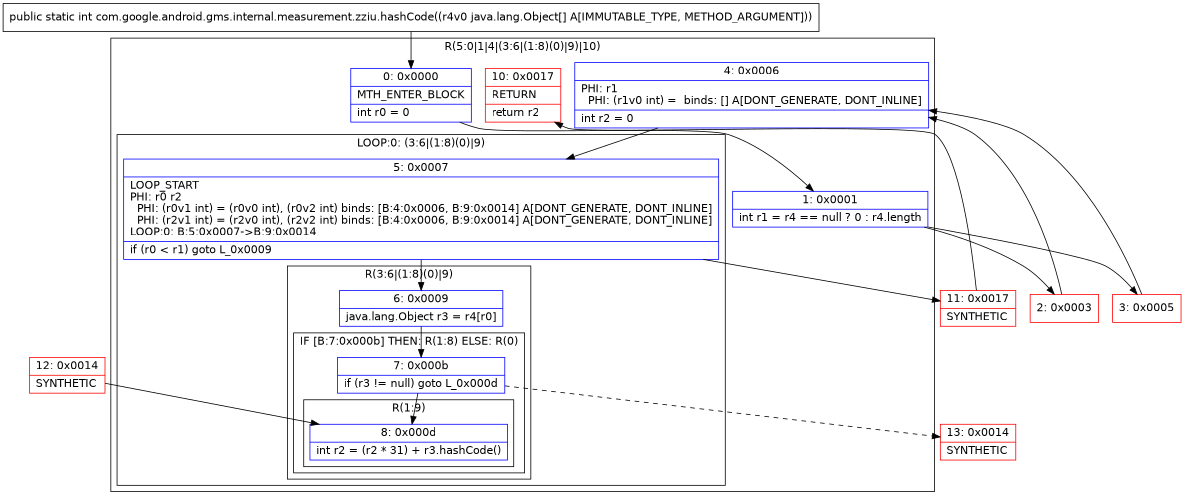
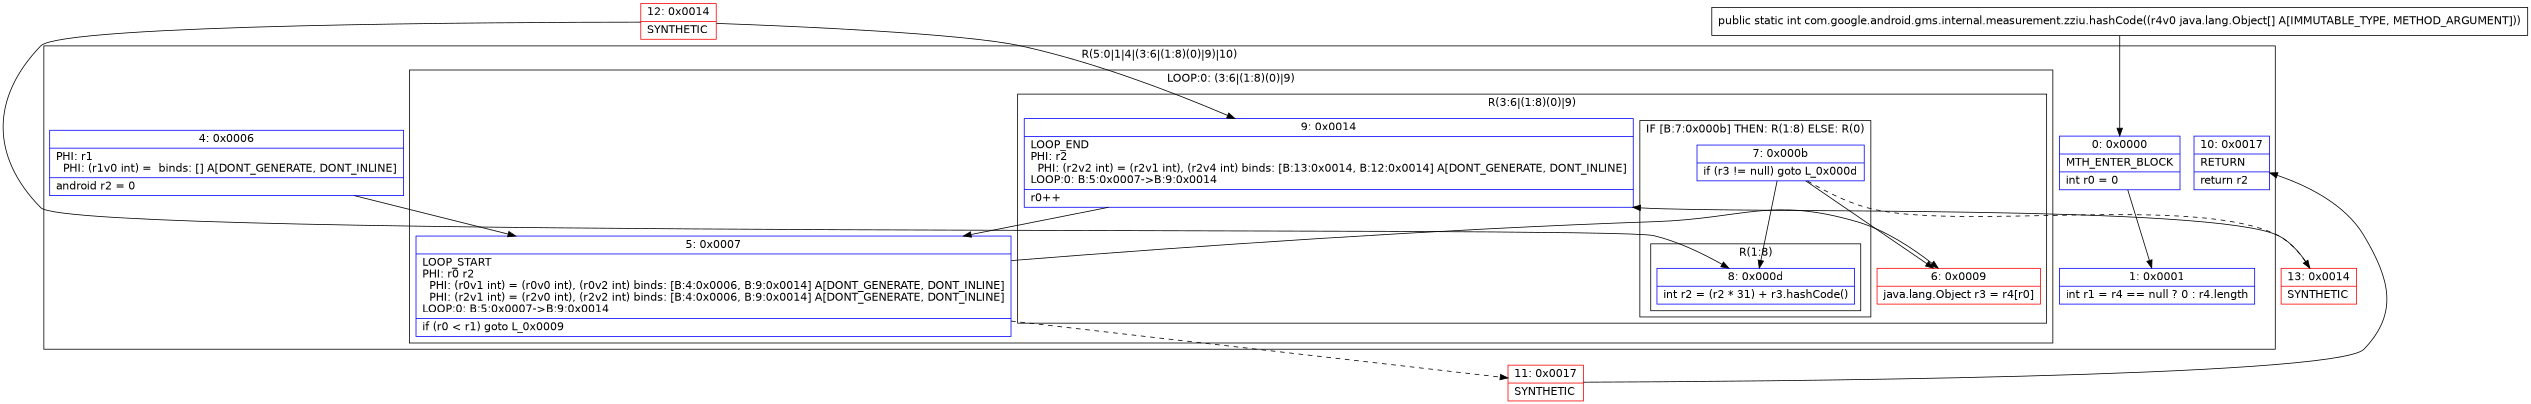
node "10: 0x0017": color red -> blue
node "4: 0x0006": text "int r2 = 0" -> "android r2 = 0"
node "9: 0x0014": added
edge "5: 0x0007" -> "11: 0x0017": style solid -> dashed
node "6: 0x0009": color blue -> red
node "2: 0x0003": removed
node "3: 0x0005": removed
edge "6: 0x0009" -> "7: 0x000b": reversed
cluster "R(1:9)": label "R(1:9)" -> "R(1:8)"
